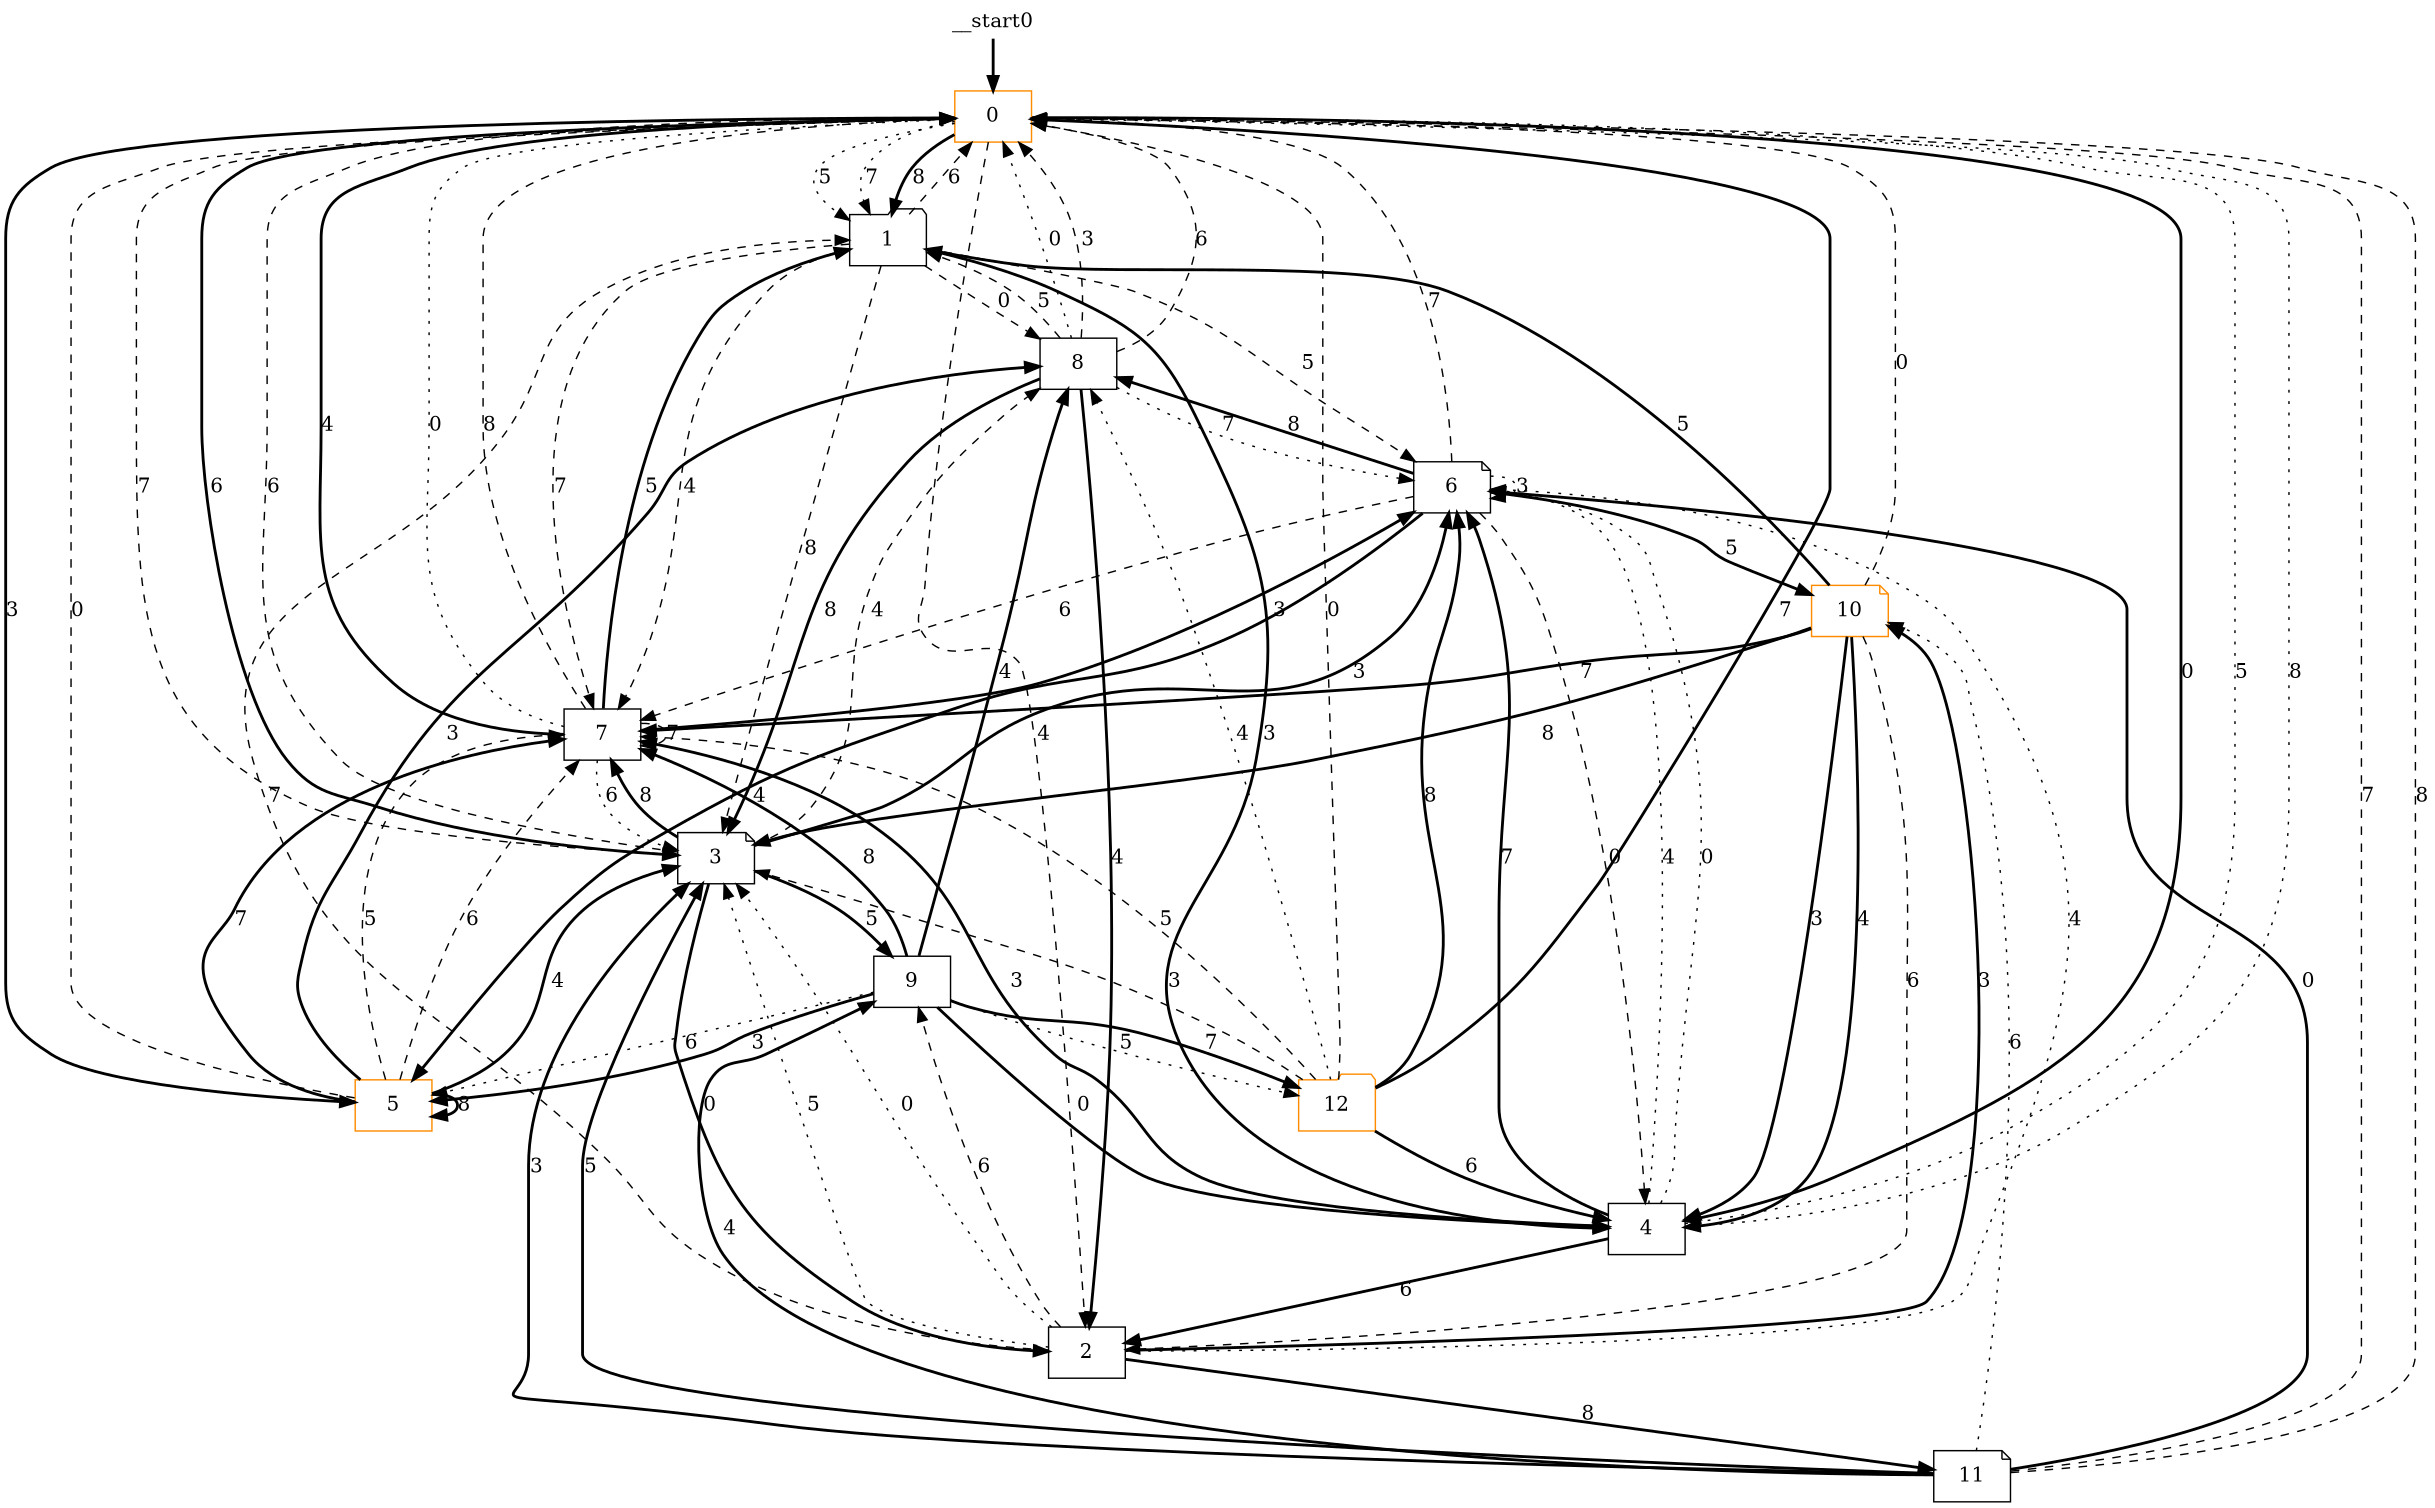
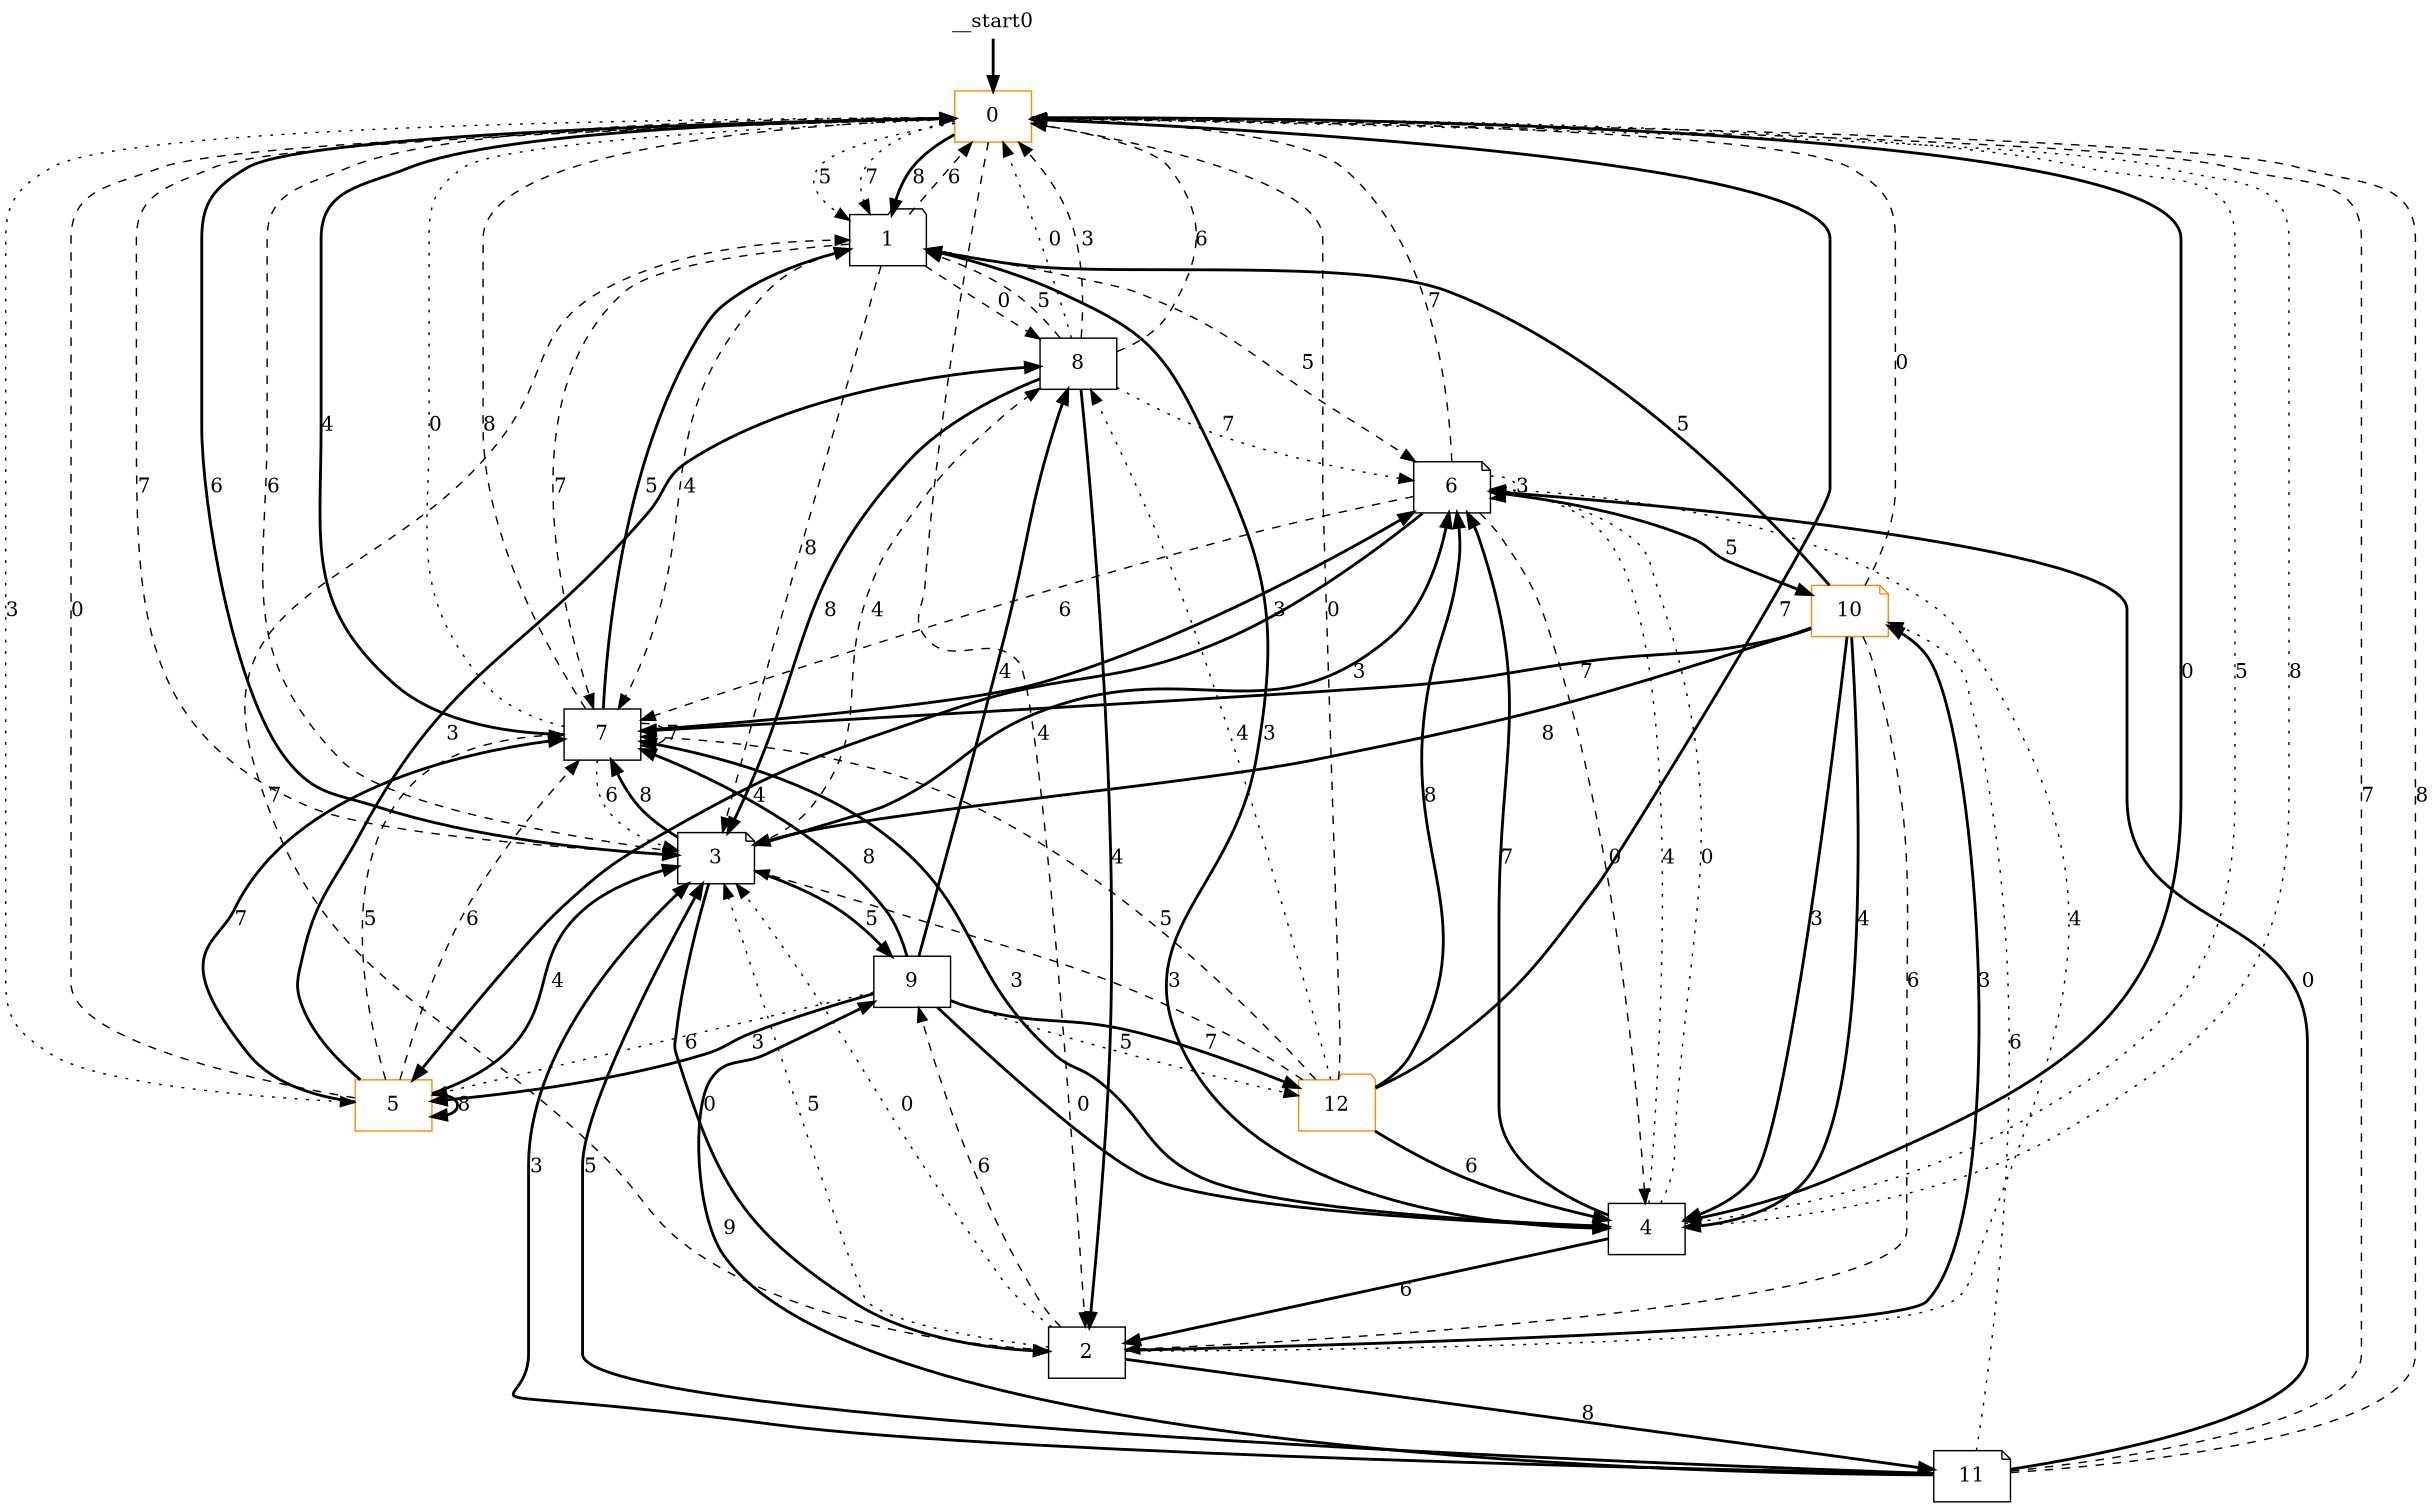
edge "0" -> "5": style bold -> dotted
edge "6" -> "8": removed, label "8"
edge "11" -> "9": label "4" -> "9"
